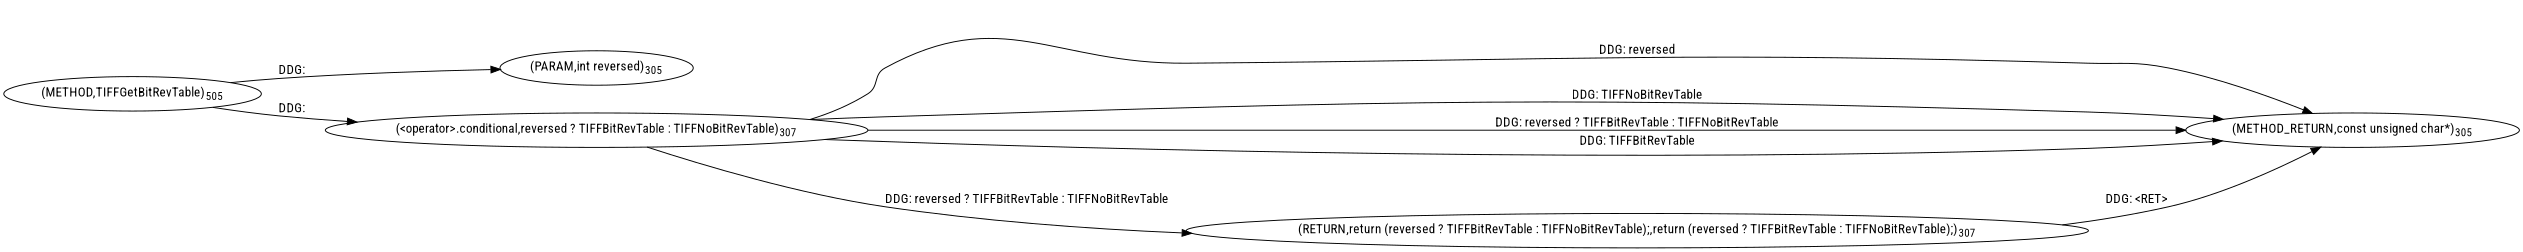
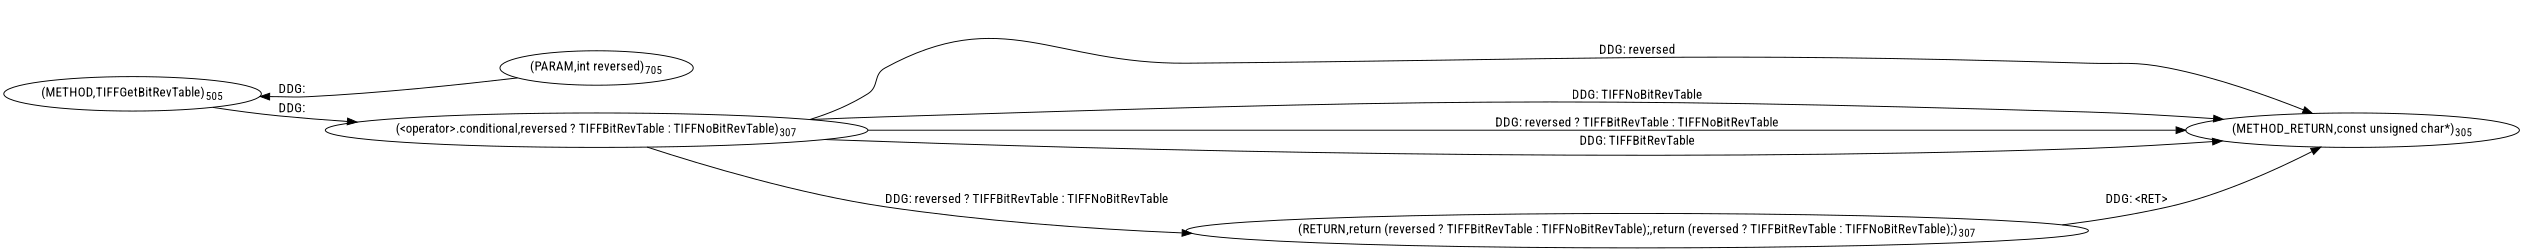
node "(PARAM,int reversed)": text "305" -> "705"
edge "(METHOD,TIFFGetBitRevTable)" -> "(PARAM,int reversed)": reversed
